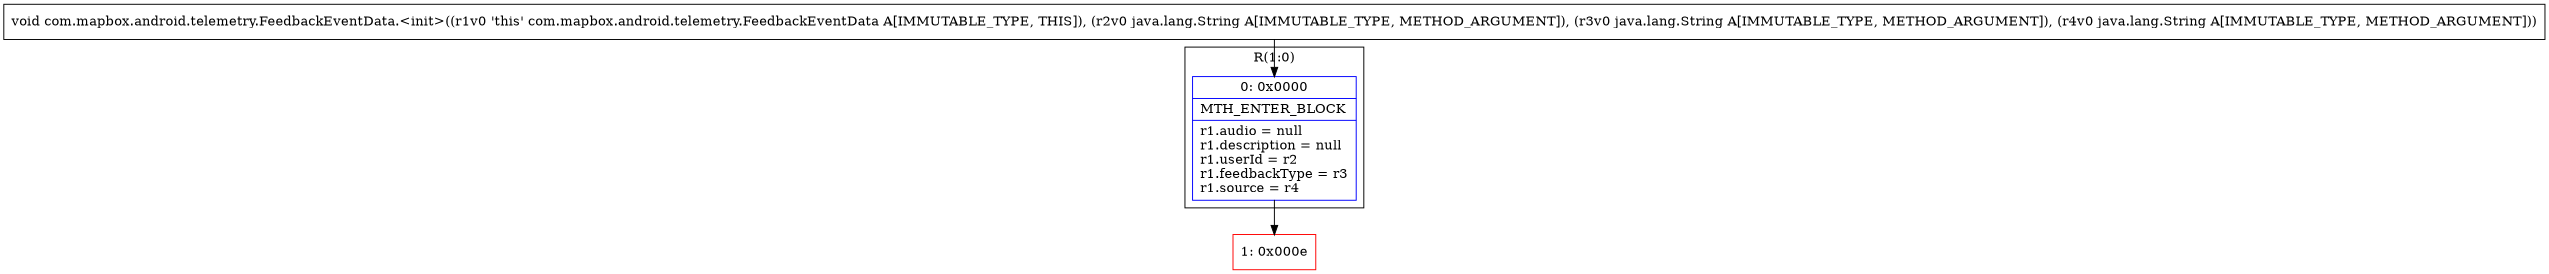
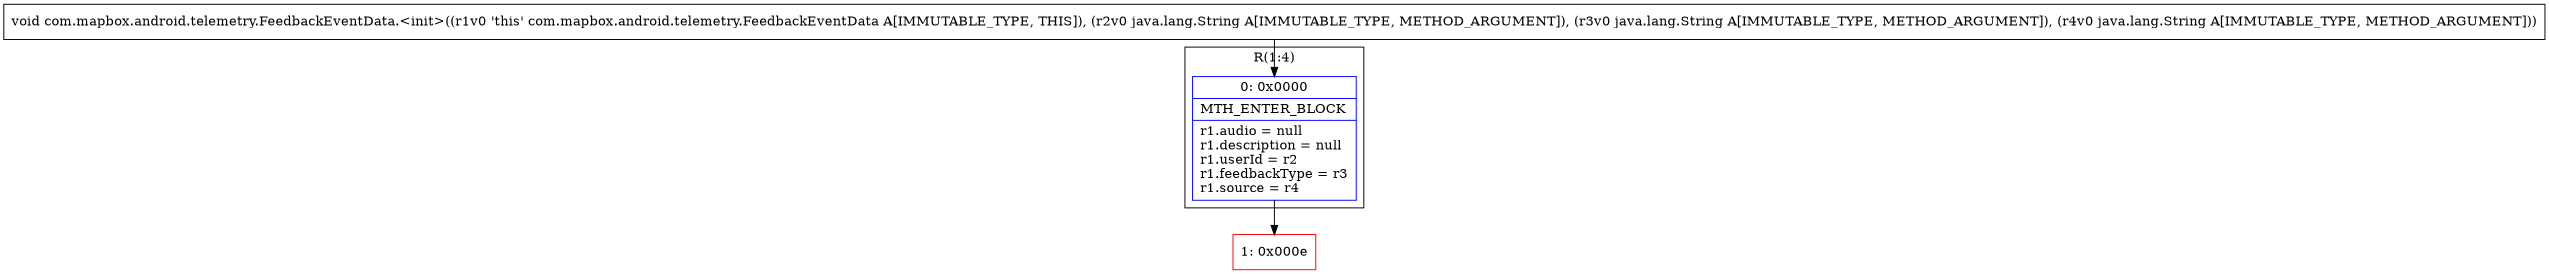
cluster "R(1:0)": label "R(1:0)" -> "R(1:4)"
